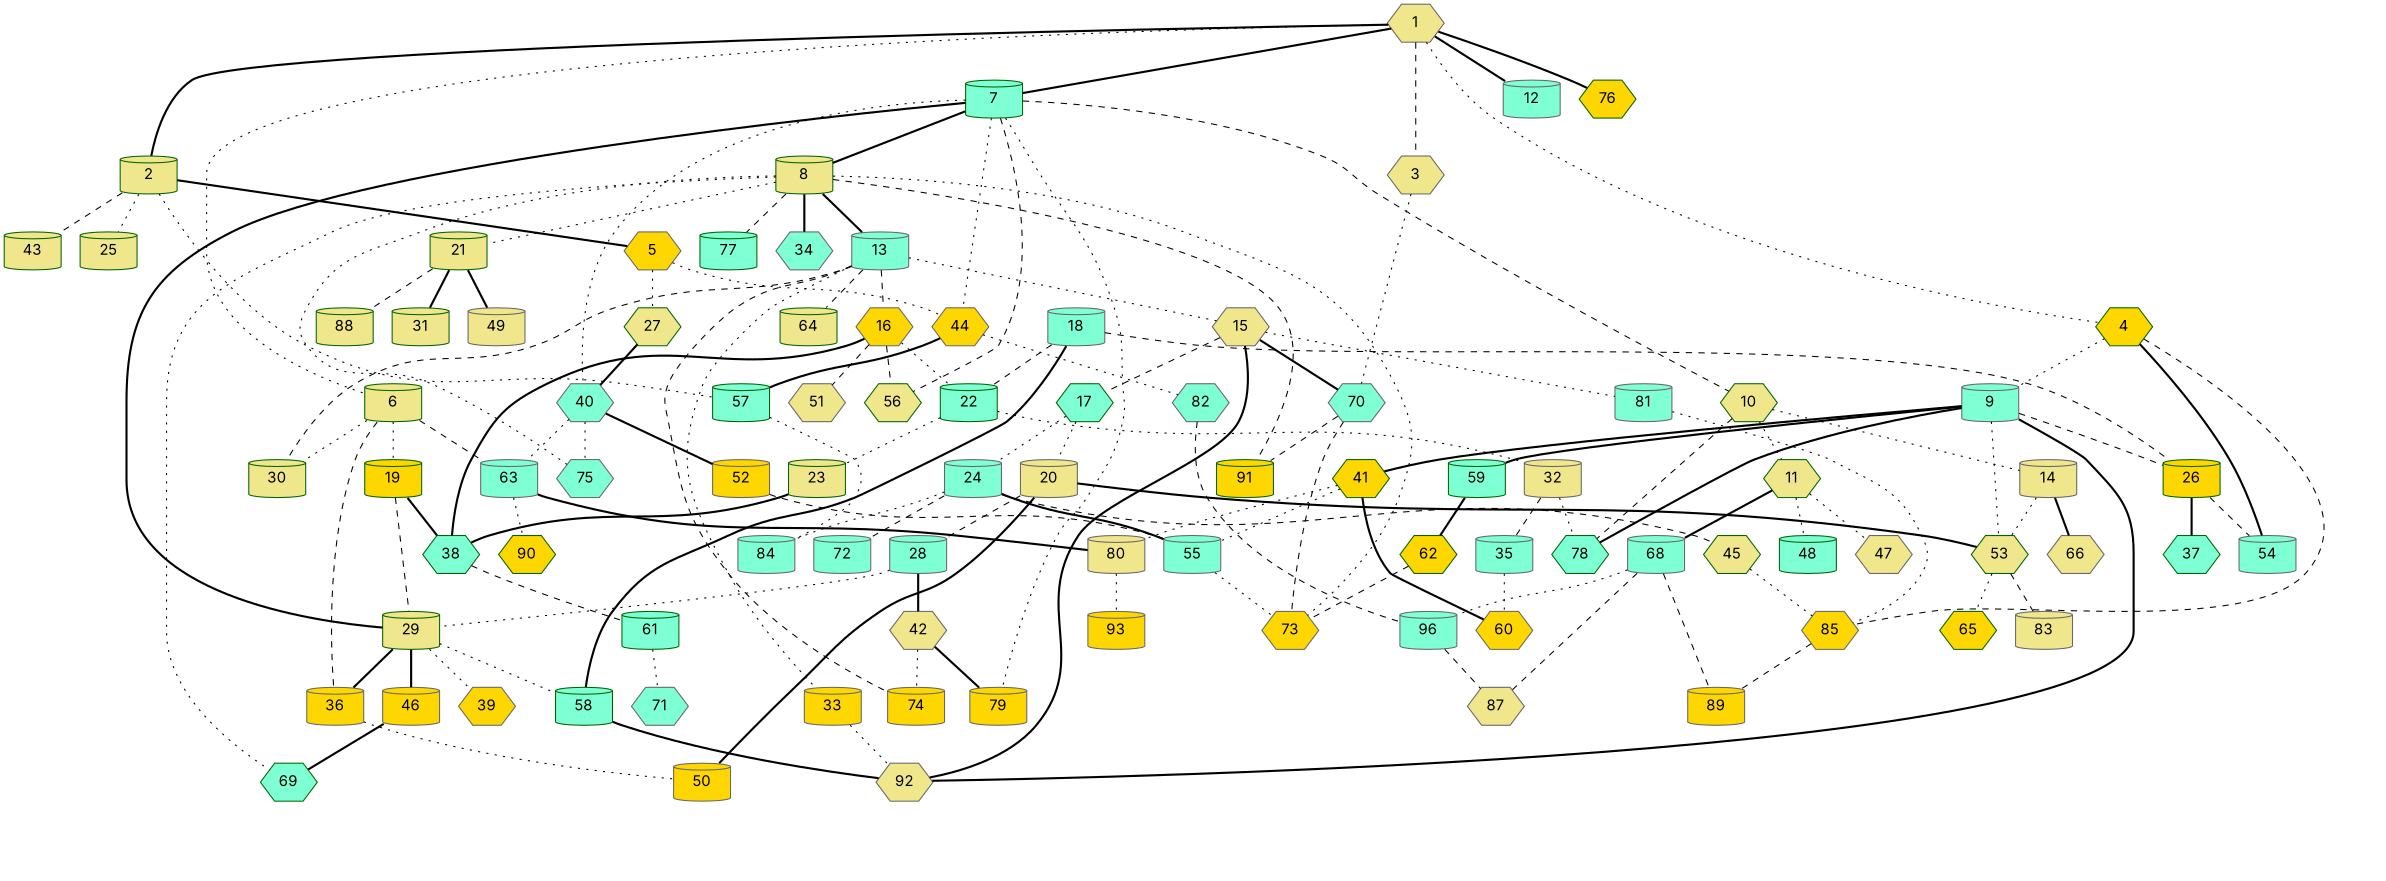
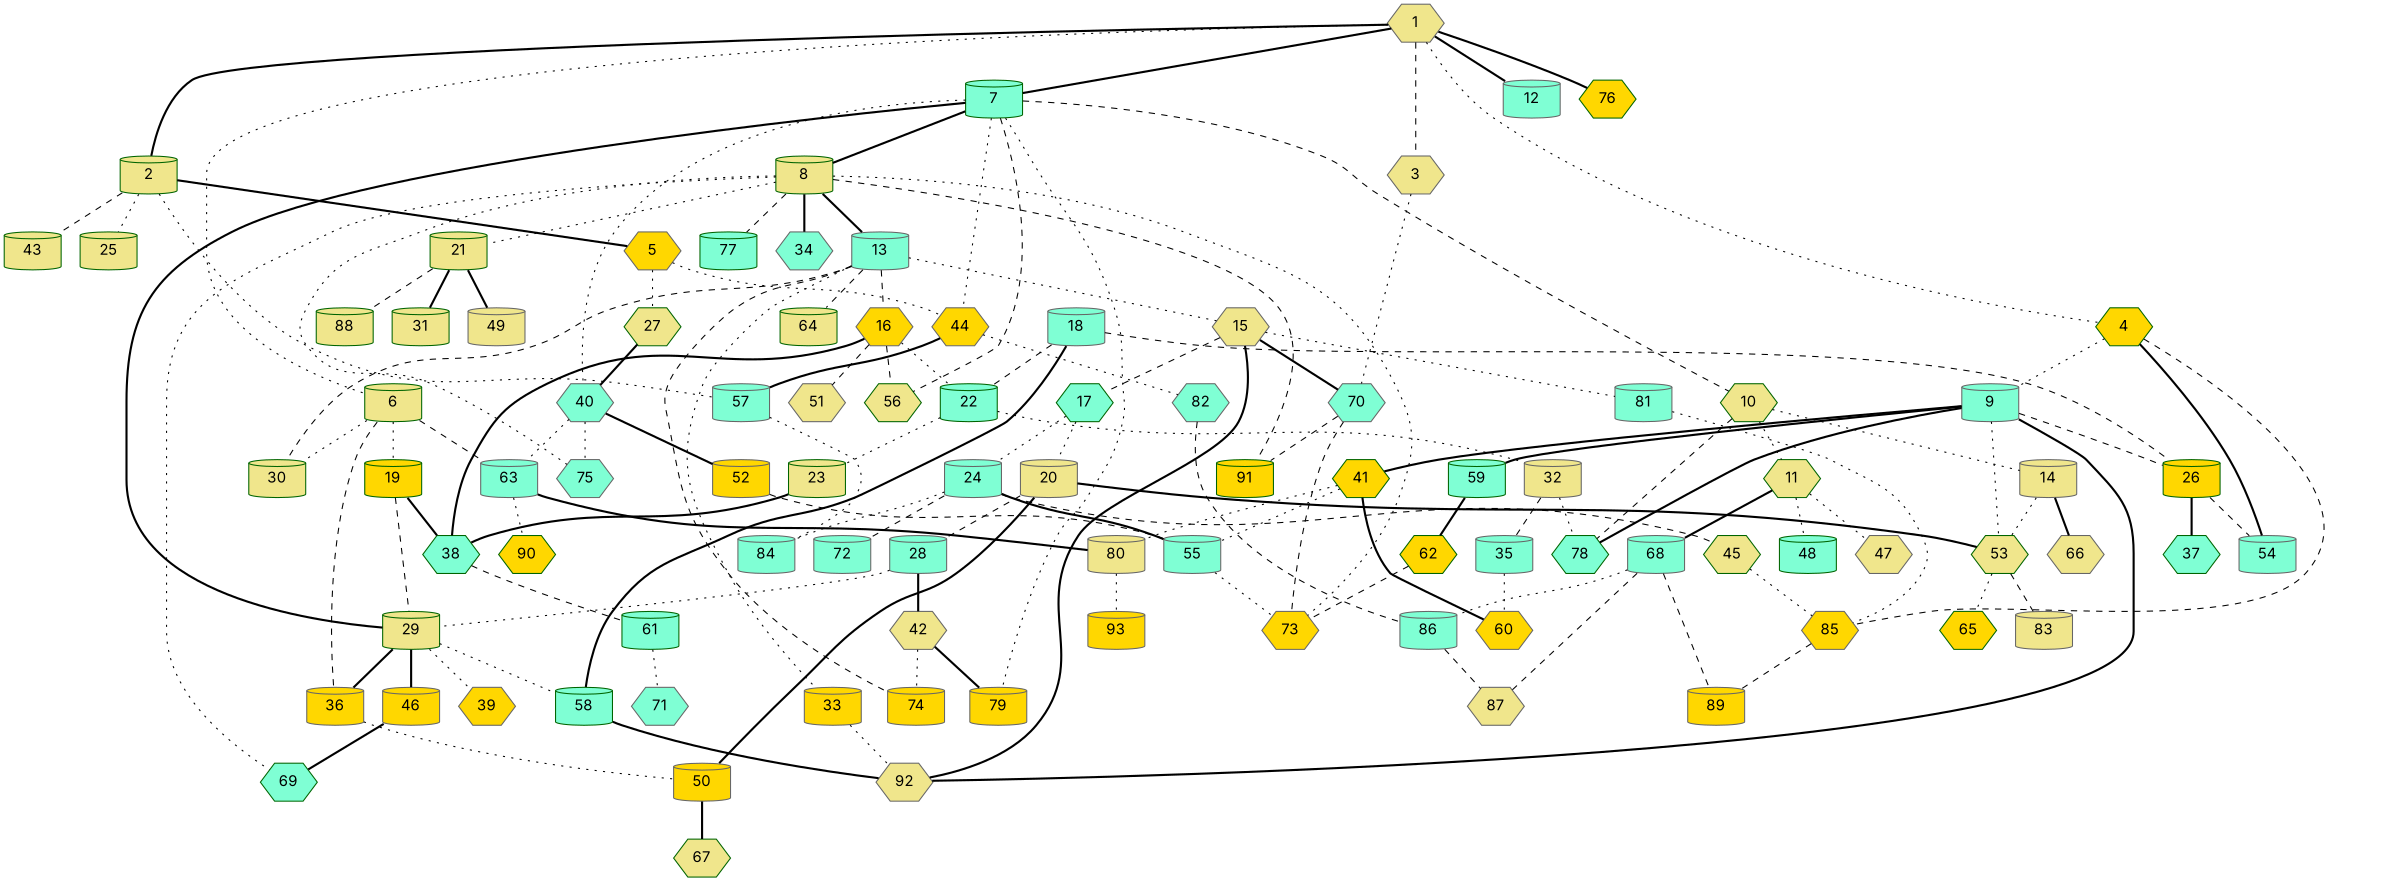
node "57": color darkgreen -> gray40
node "96": label "96" -> "86"
node "67": added
